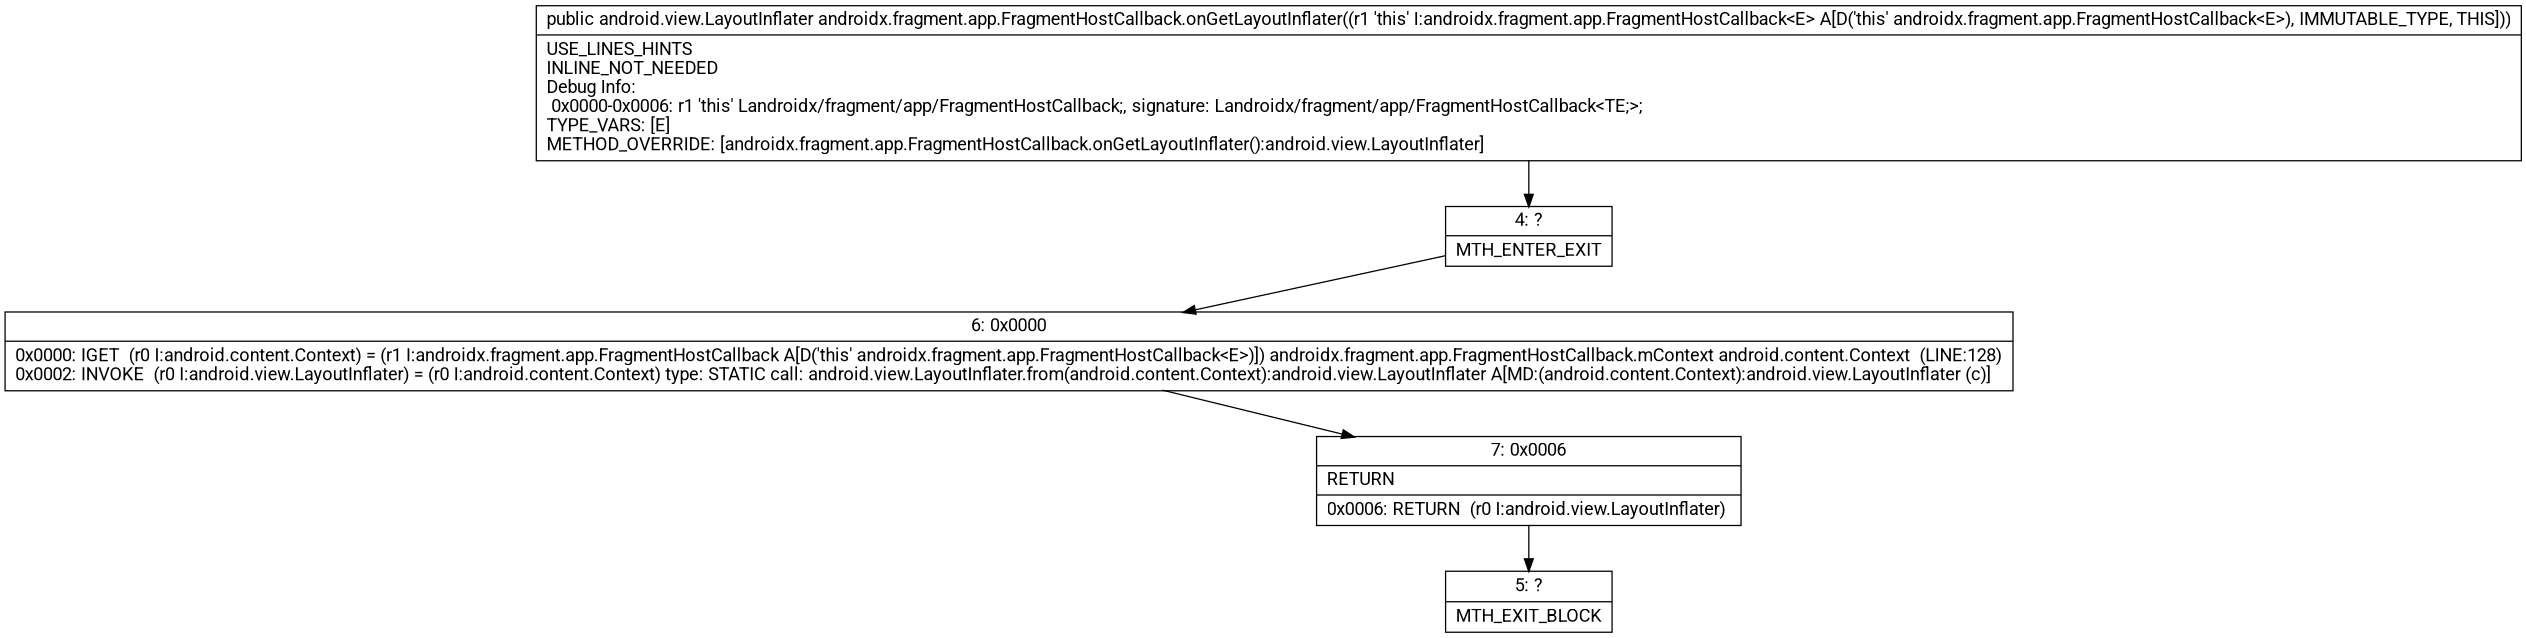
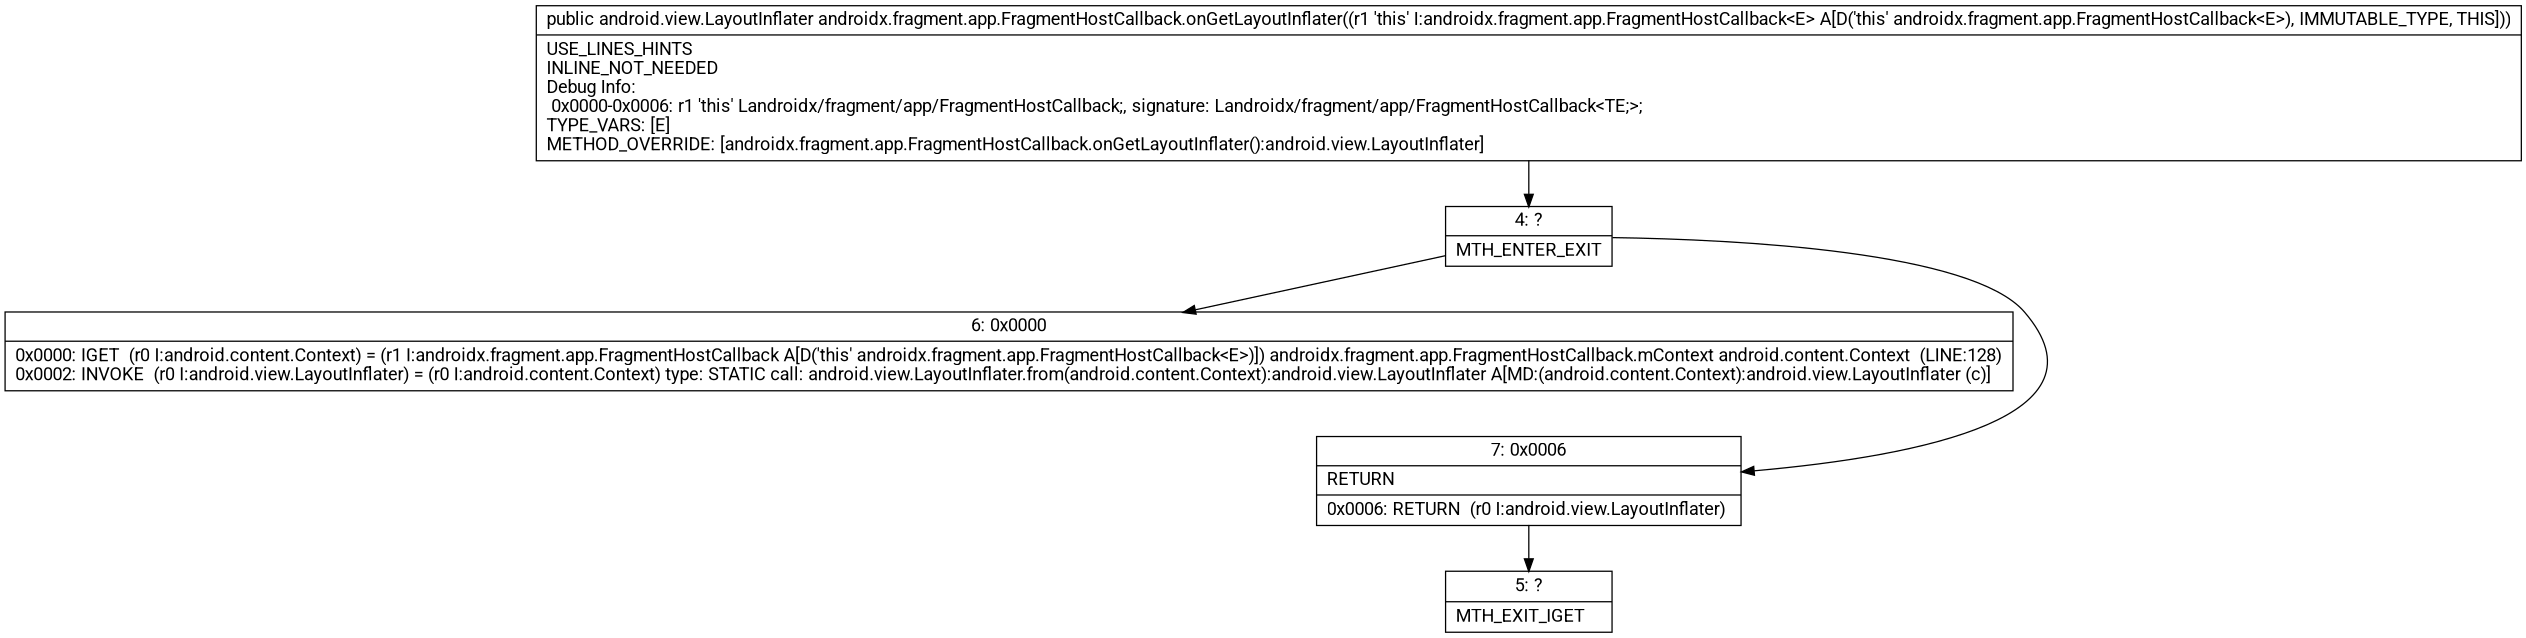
edge "6: 0x0000" -> "7: 0x0006": now "4: ?" -> "7: 0x0006"
node "5: ?": text "MTH_EXIT_BLOCK" -> "MTH_EXIT_IGET"
